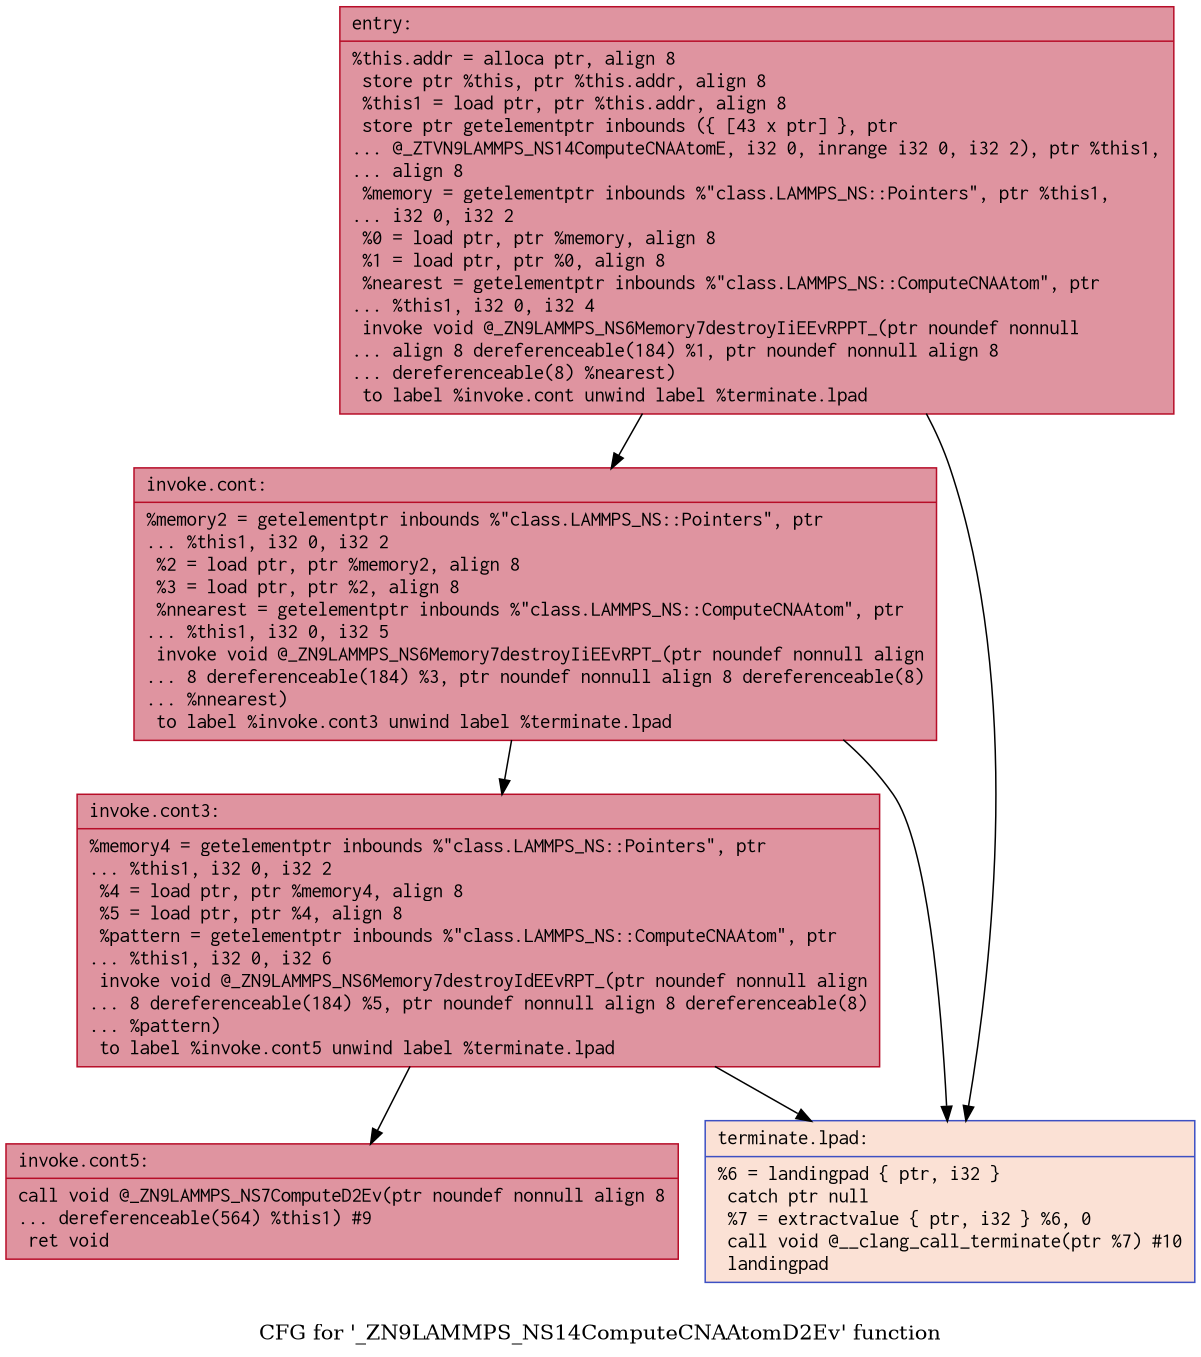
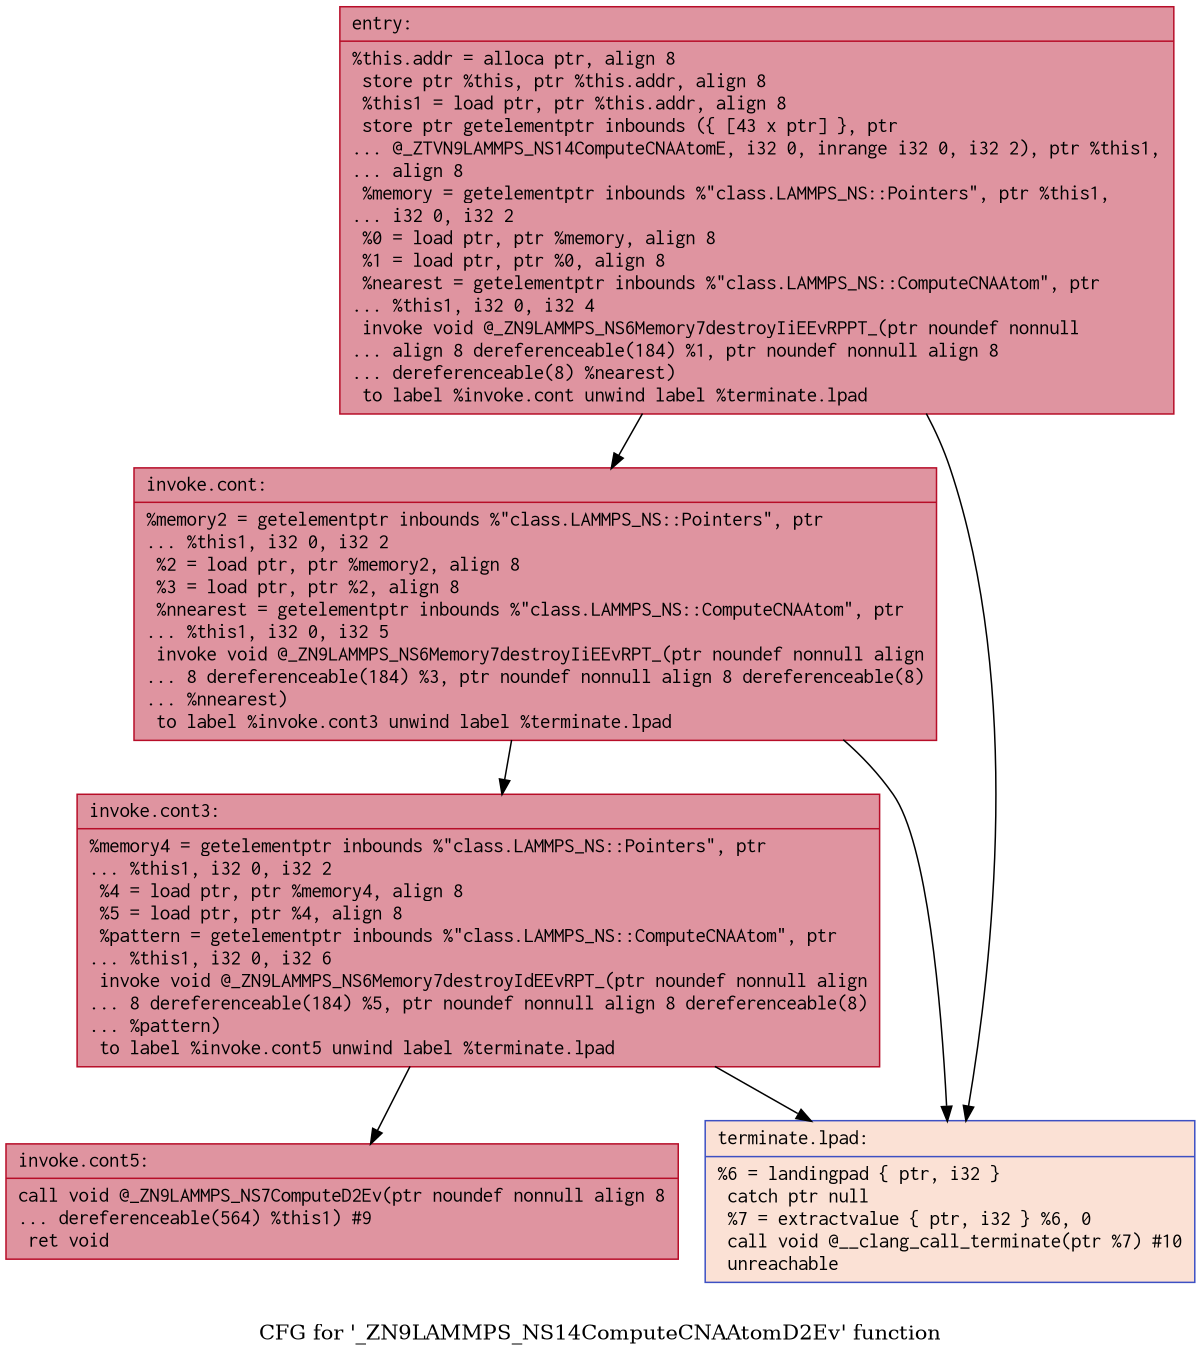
node "terminate.lpad:": text "landingpad" -> "unreachable"
